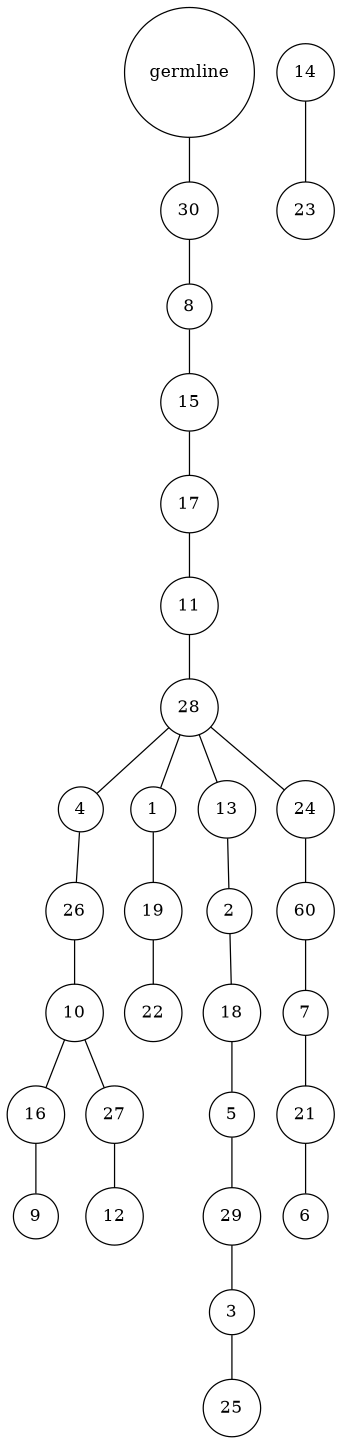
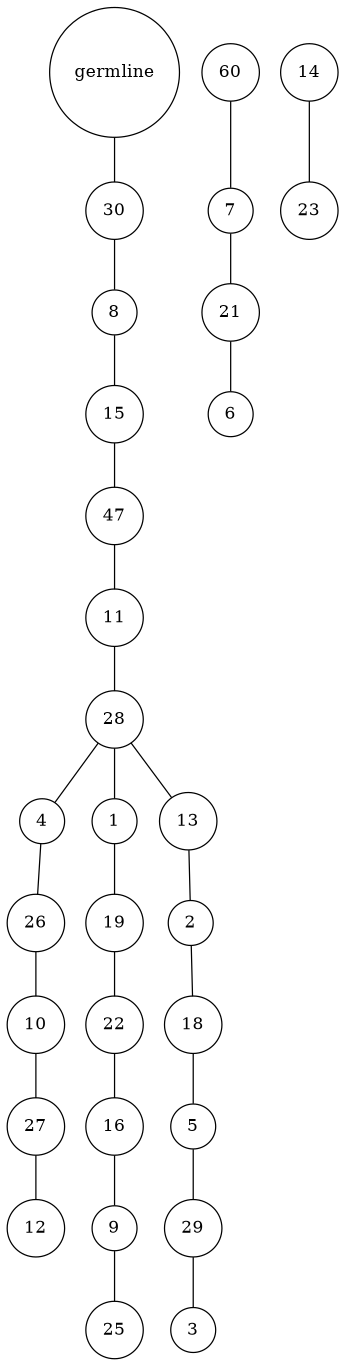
node "17": label "17" -> "47"
node "24": removed
edge "10" -- "16": now "22" -- "16"
edge "3" -- "25": now "9" -- "25"
